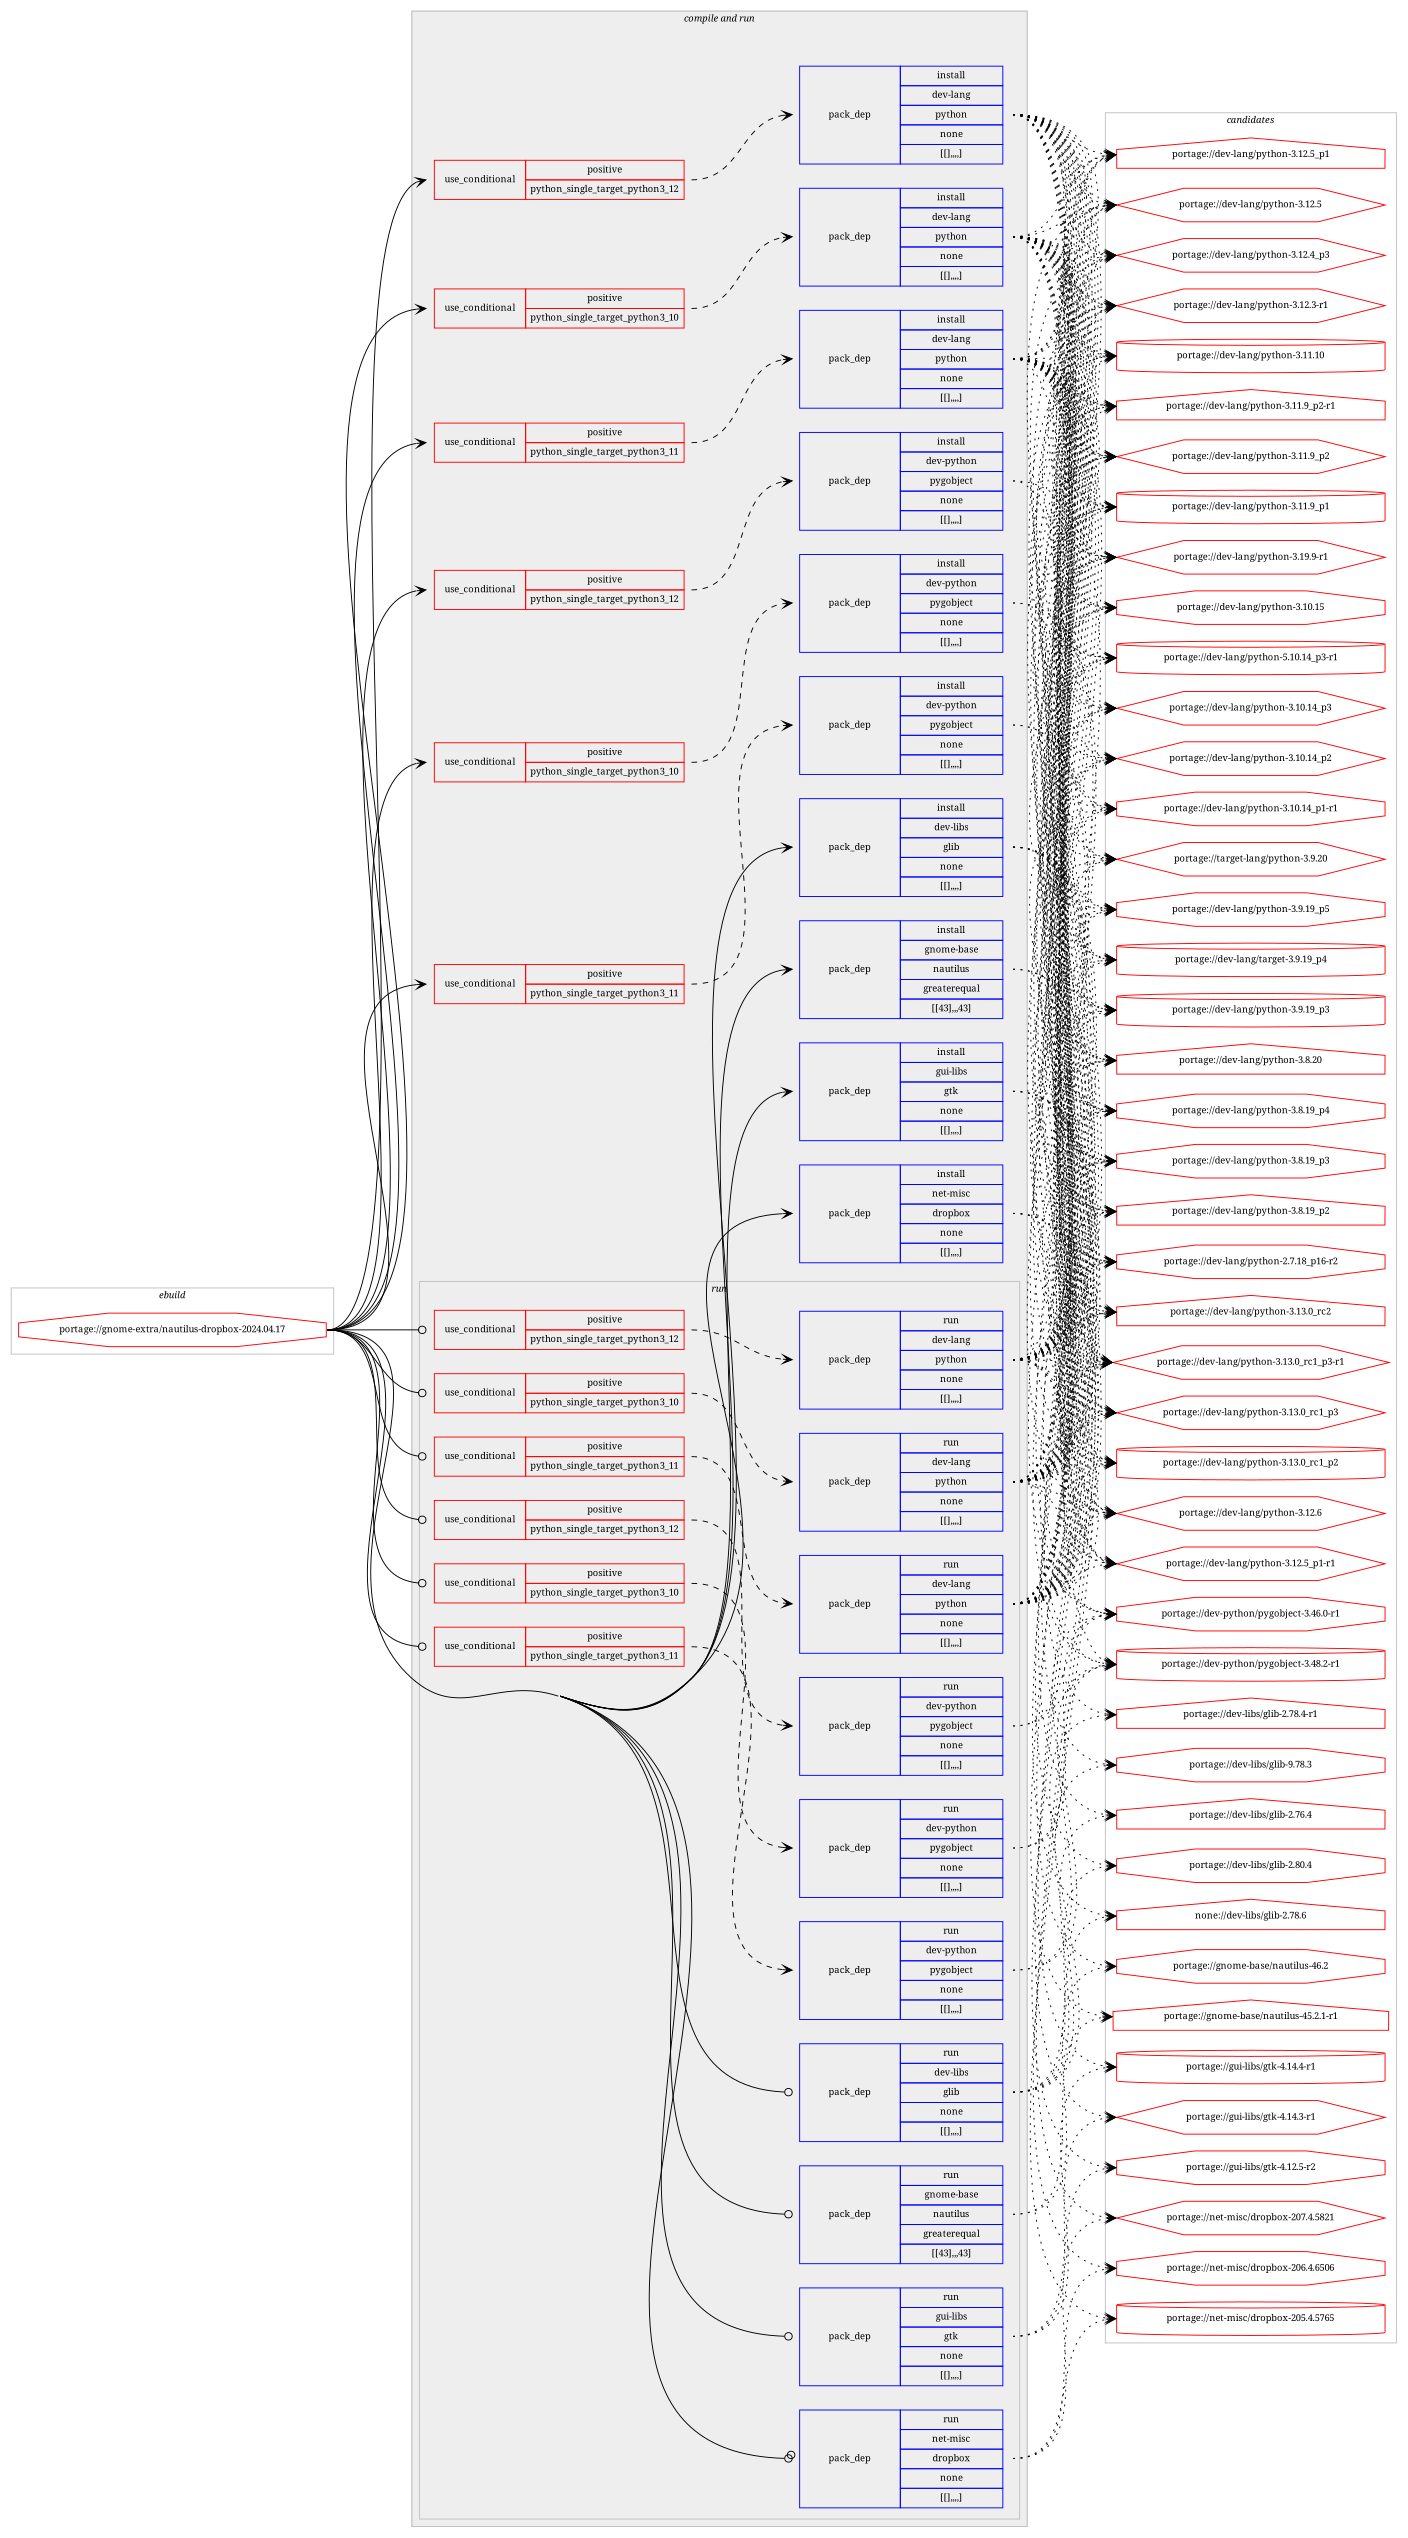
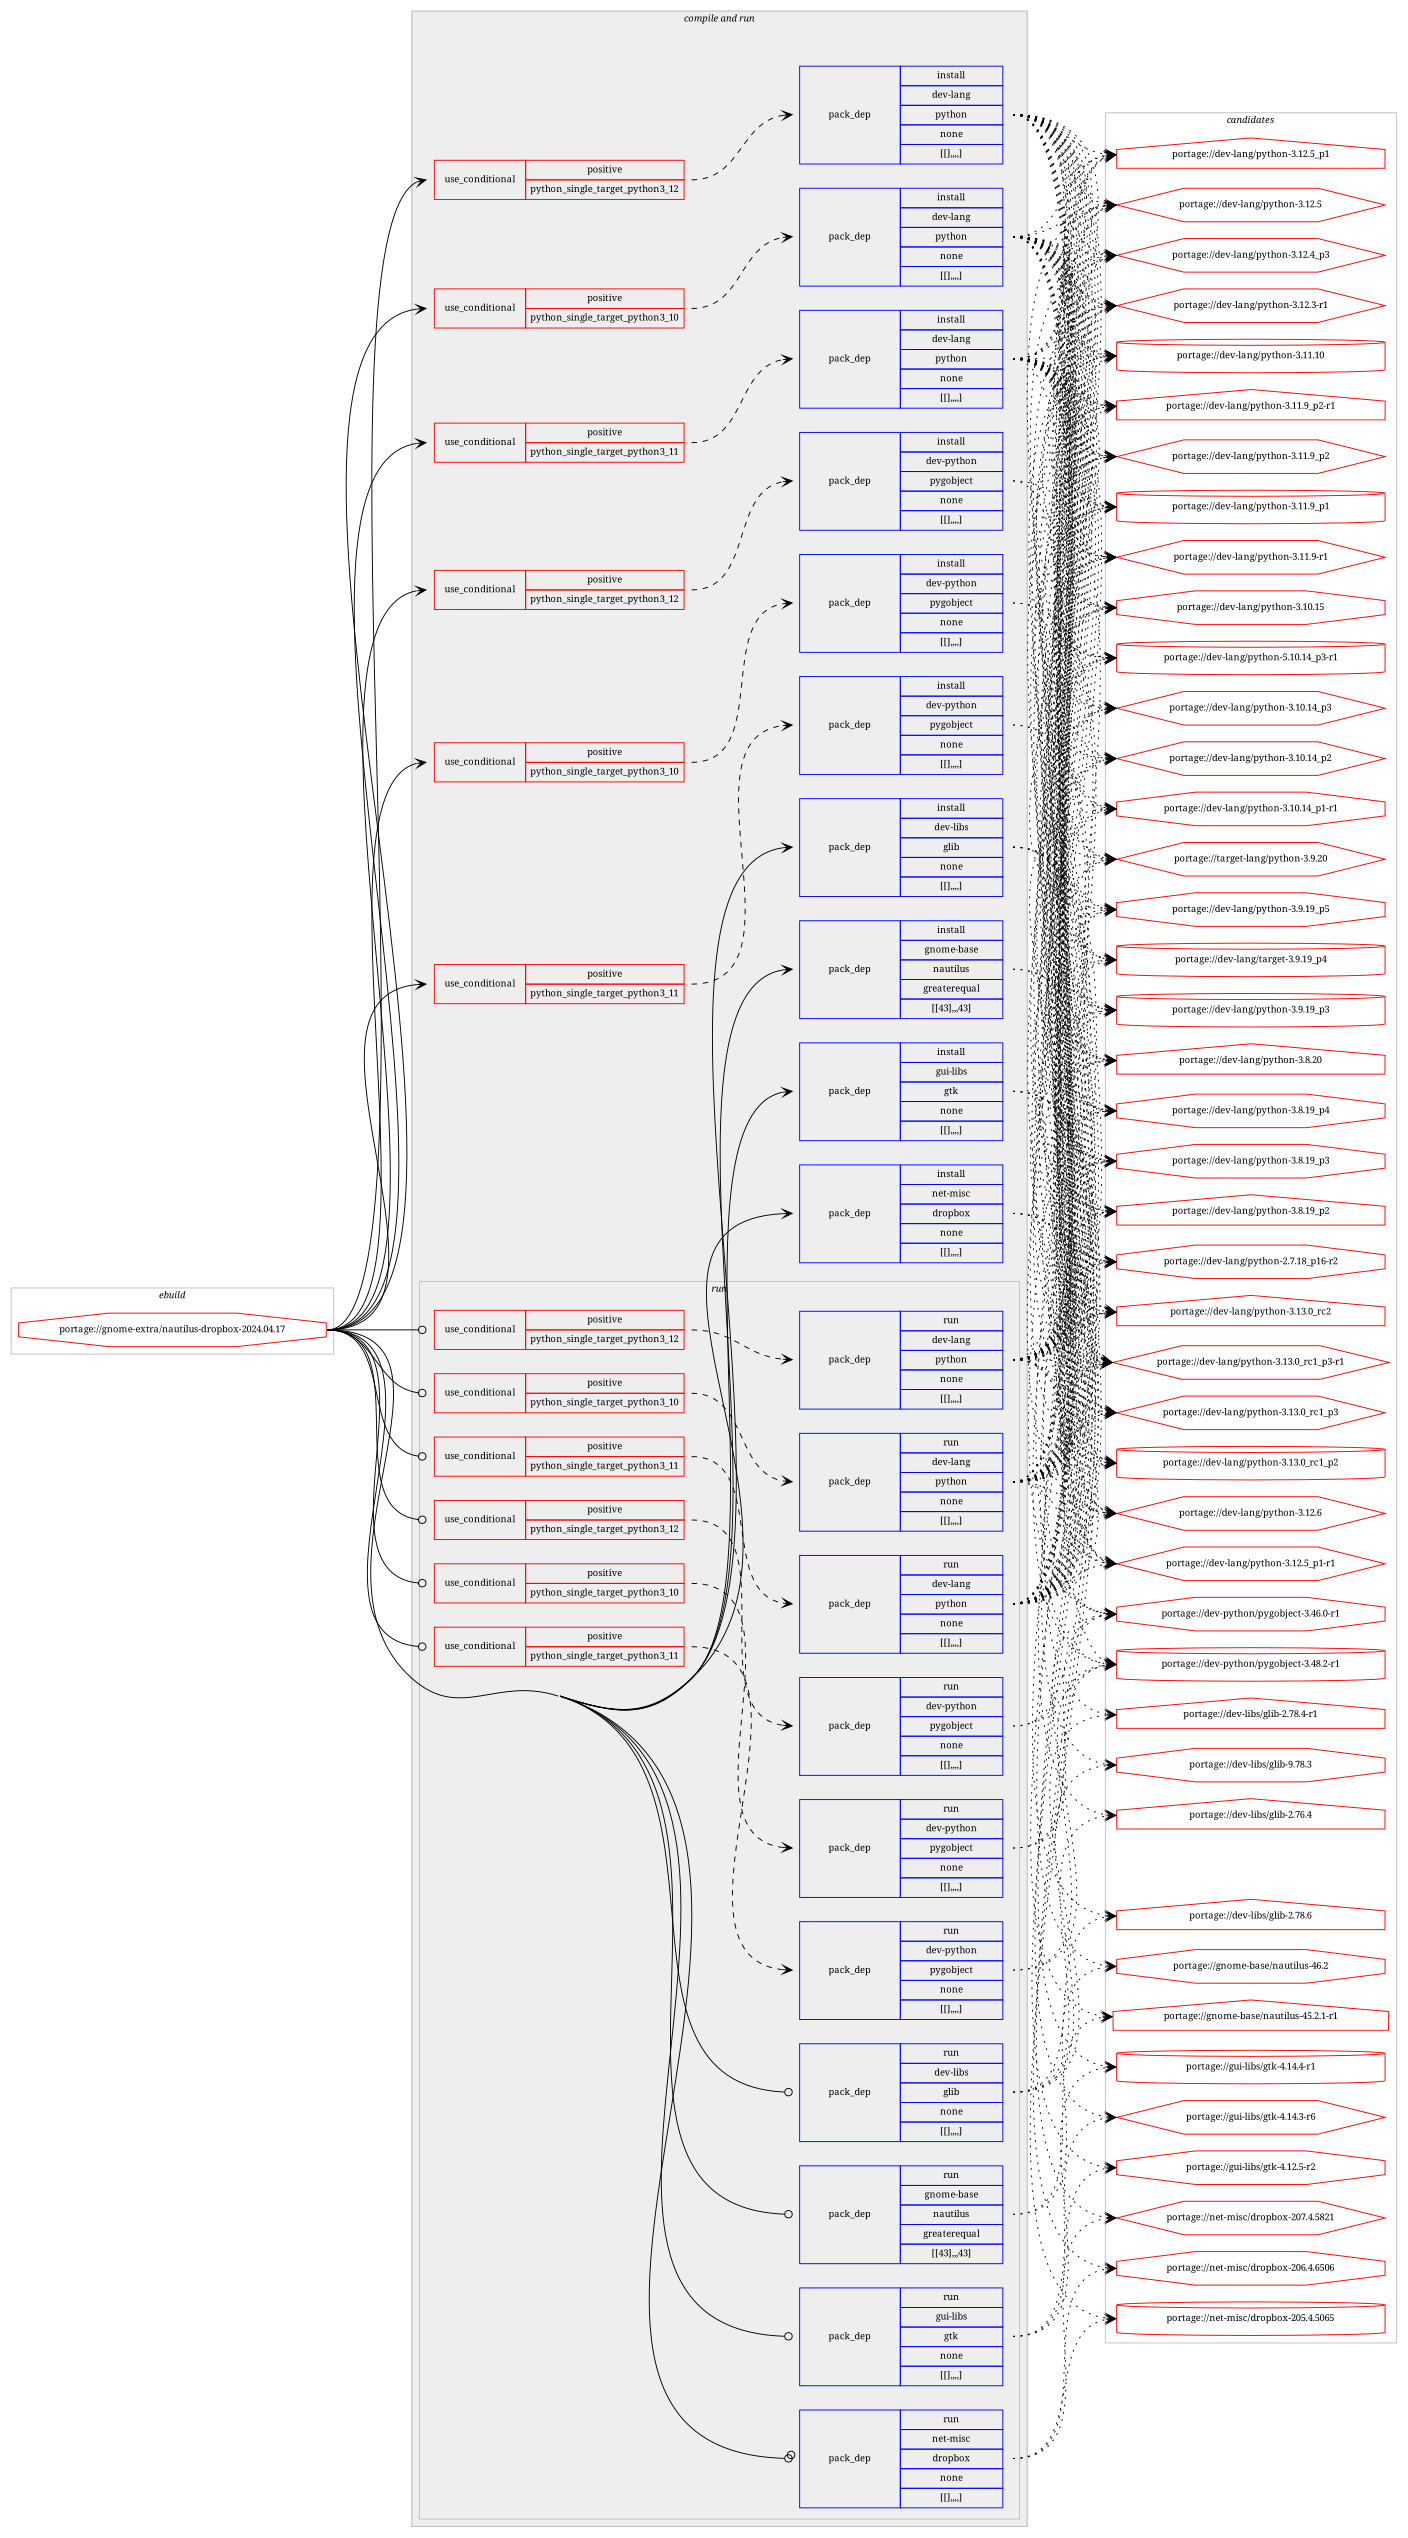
node "portage://dev-lang/python-3.19.9-r1": label "portage://dev-lang/python-3.19.9-r1" -> "portage://dev-lang/python-3.11.9-r1"
node "portage://dev-libs/glib-2.80.4": removed
node "none://dev-libs/glib-2.78.6": label "none://dev-libs/glib-2.78.6" -> "portage://dev-libs/glib-2.78.6"
node "portage://gui-libs/gtk-4.14.3-r1": label "portage://gui-libs/gtk-4.14.3-r1" -> "portage://gui-libs/gtk-4.14.3-r6"
node "portage://net-misc/dropbox-205.4.5765": label "portage://net-misc/dropbox-205.4.5765" -> "portage://net-misc/dropbox-205.4.5065"
